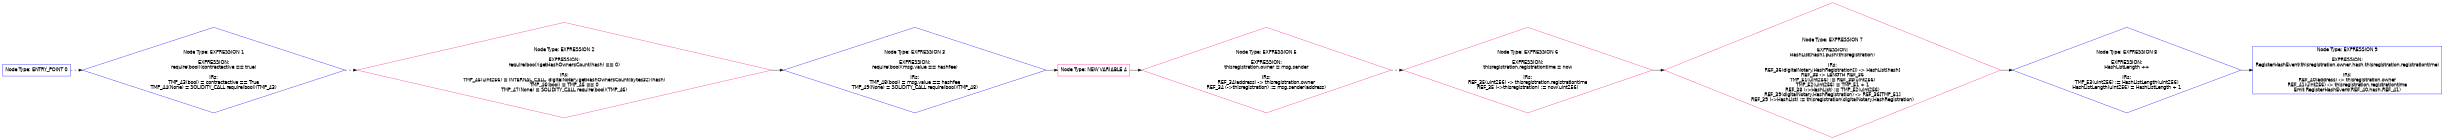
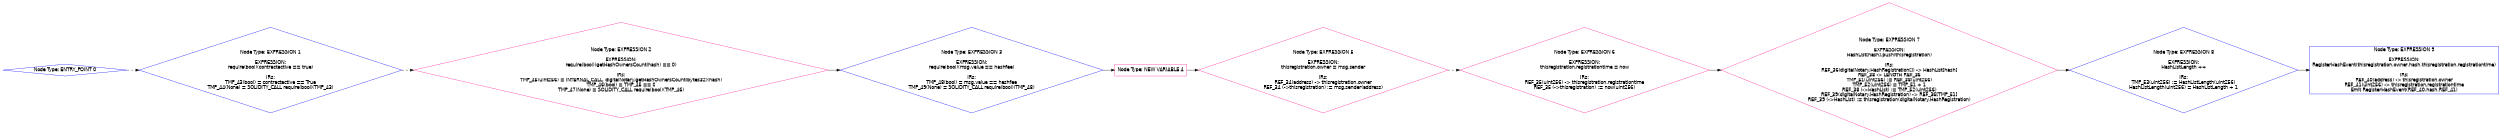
node "Node Type: ENTRY_POINT 0": shape box -> diamond
